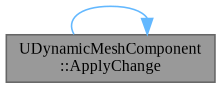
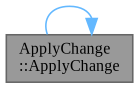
node "UDynamicMeshComponent ::ApplyChange": label "UDynamicMeshComponent ::ApplyChange" -> "ApplyChange ::ApplyChange"
